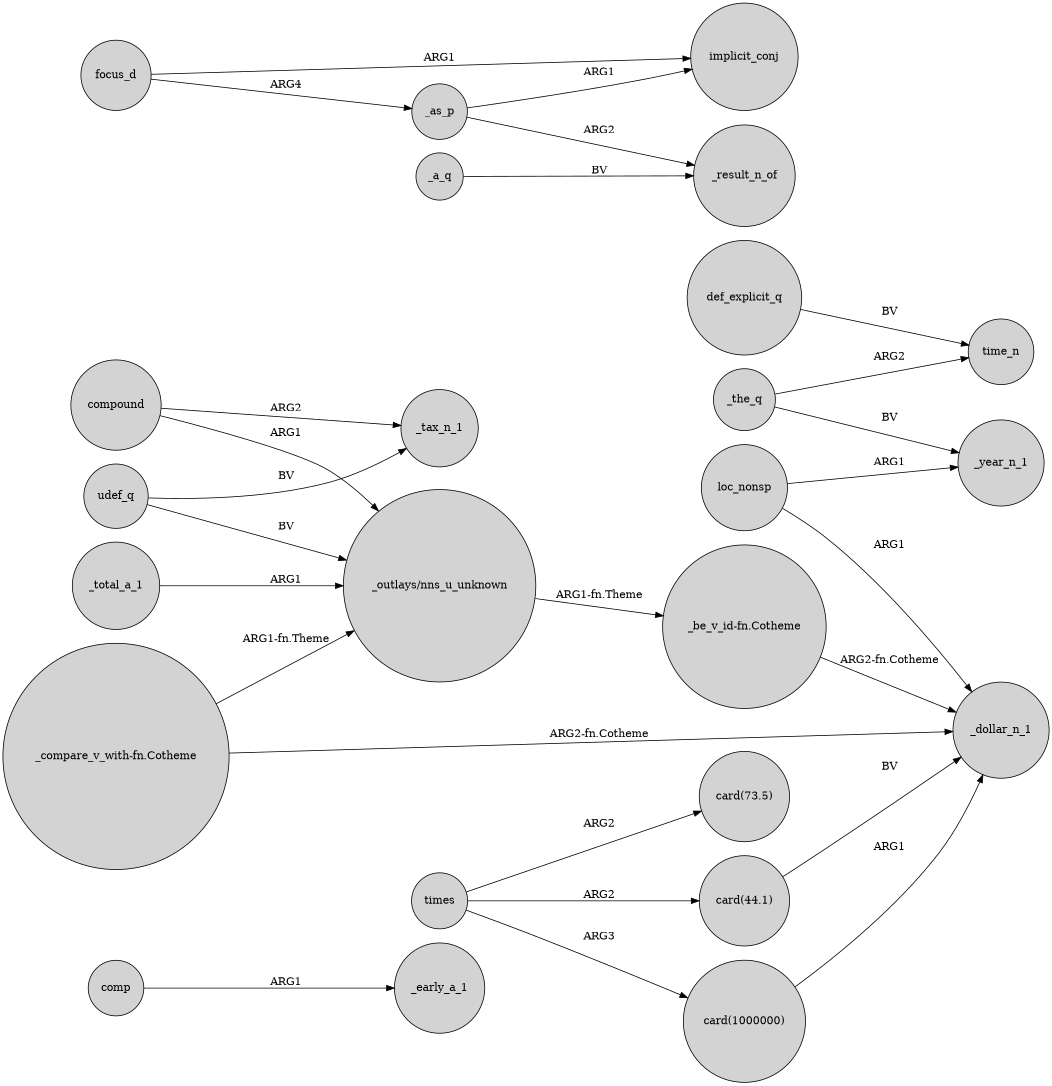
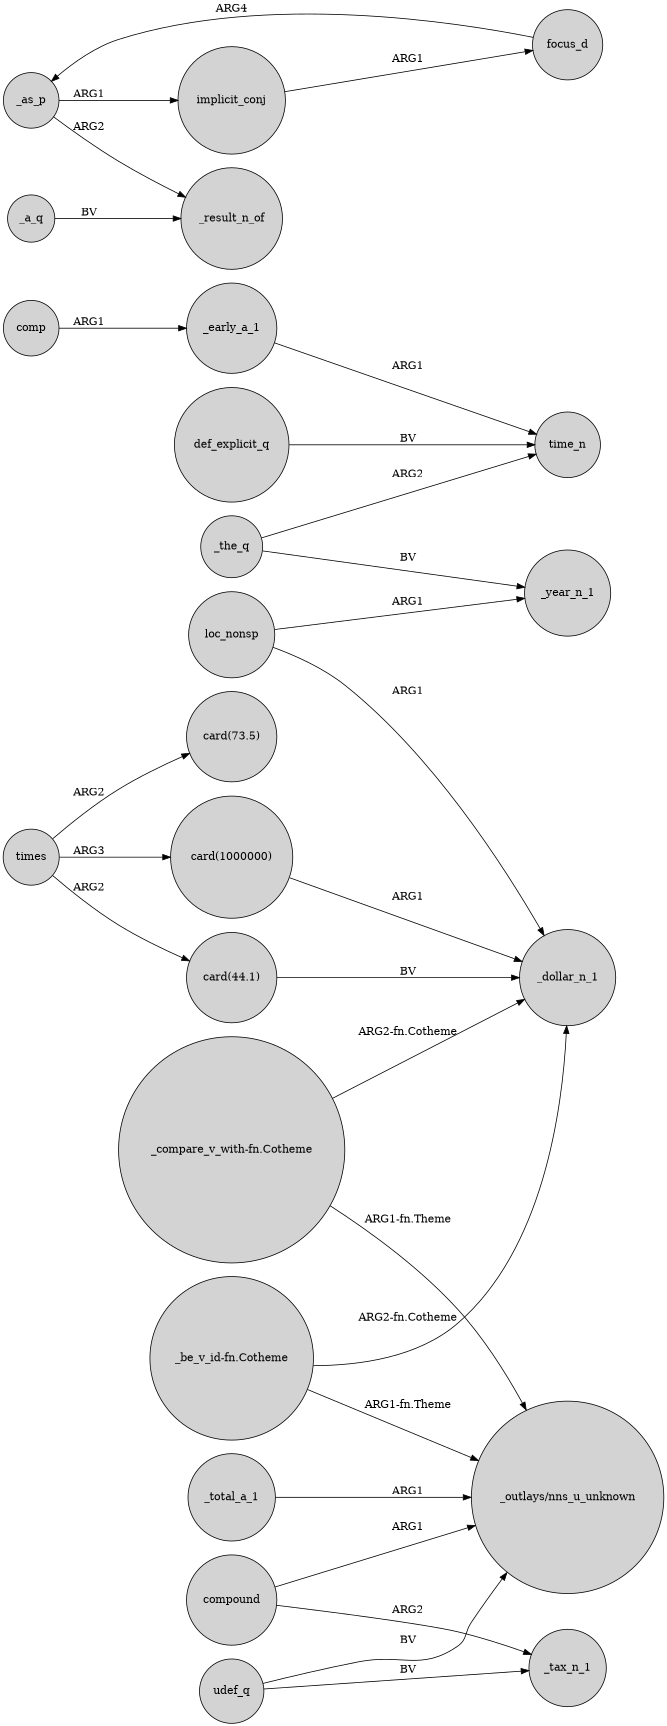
edge "focus_d" -> "implicit_conj": reversed
edge "_early_a_1" -> "time_n": added, label "ARG1"
edge "_outlays/nns_u_unknown" -> "_be_v_id-fn.Cotheme": reversed
